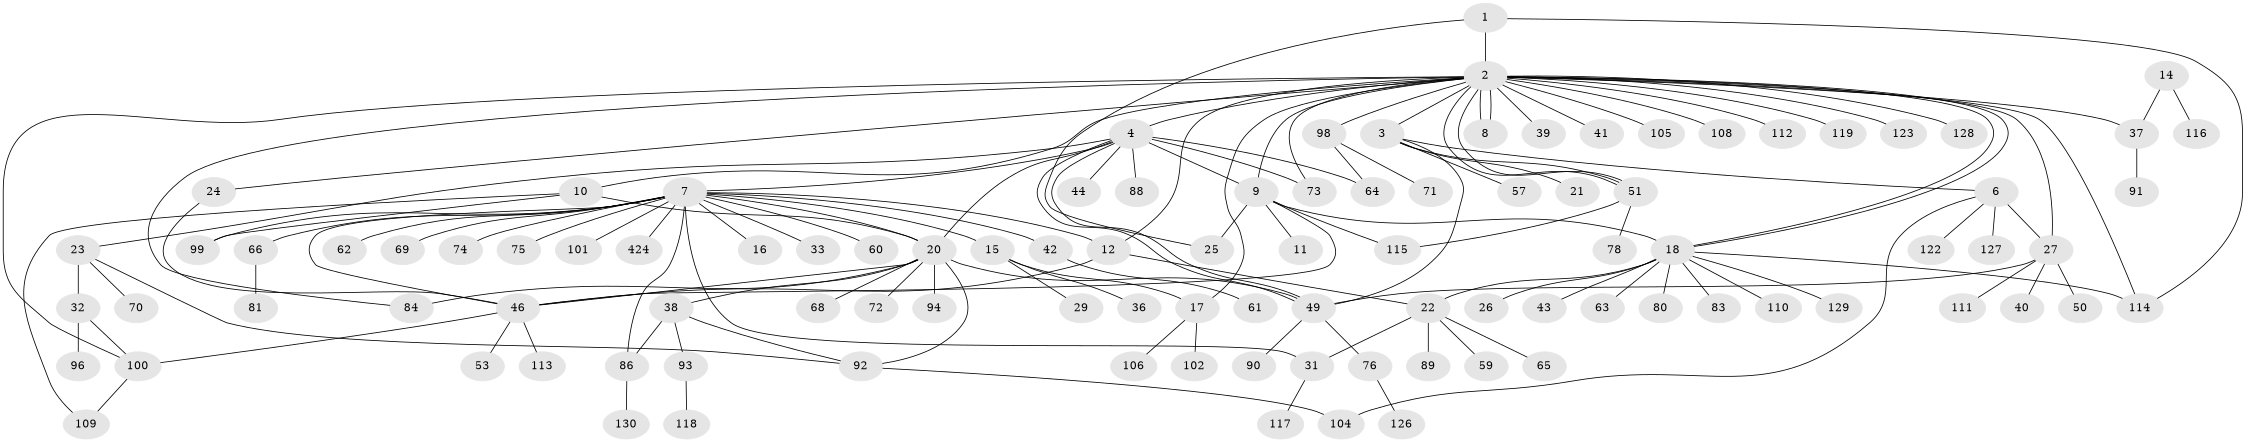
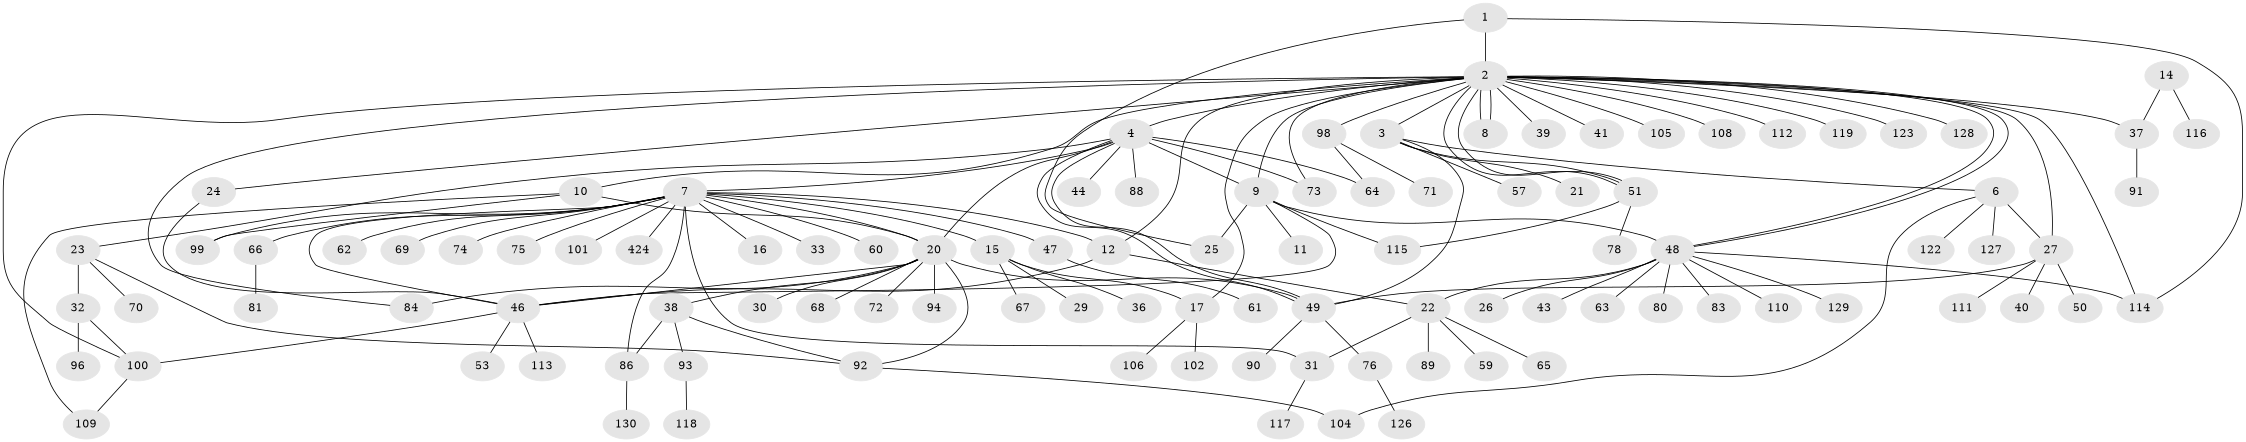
node "42": label "42" -> "47"
node "18": label "18" -> "48"
node "30": added
node "67": added
